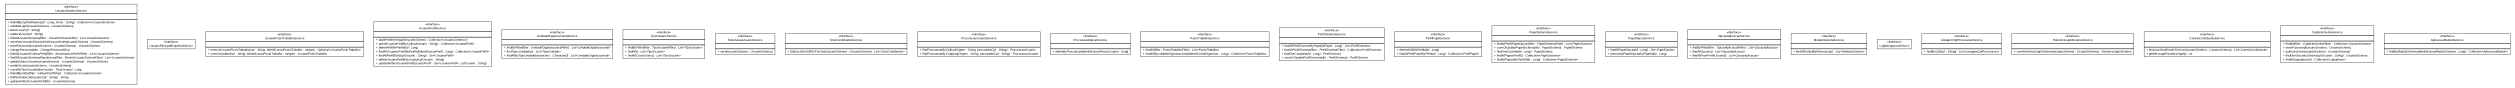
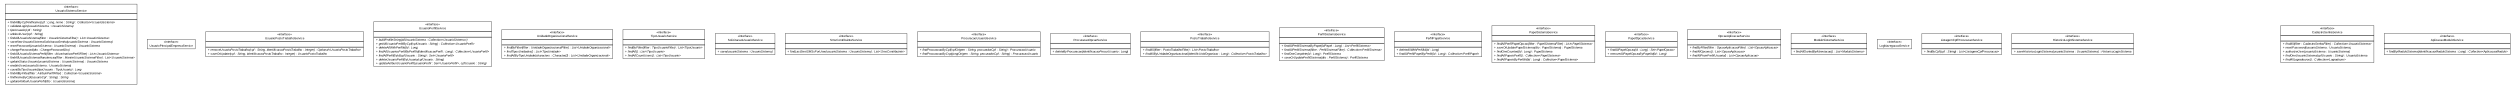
node "UsuarioSistemaService": text "+ blockUser(cpf : String)" -> "+ tipoUsuario(cpf : String)"
node "CorreioContribuinteService": removed
